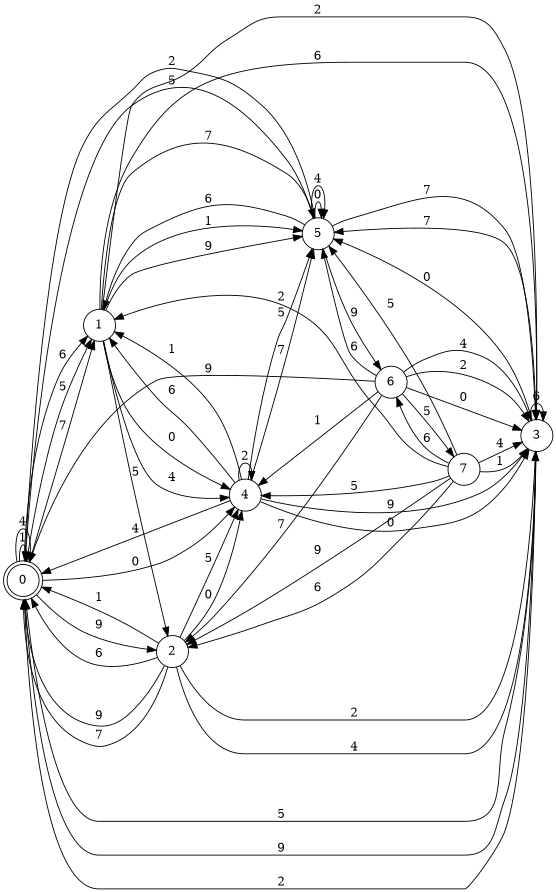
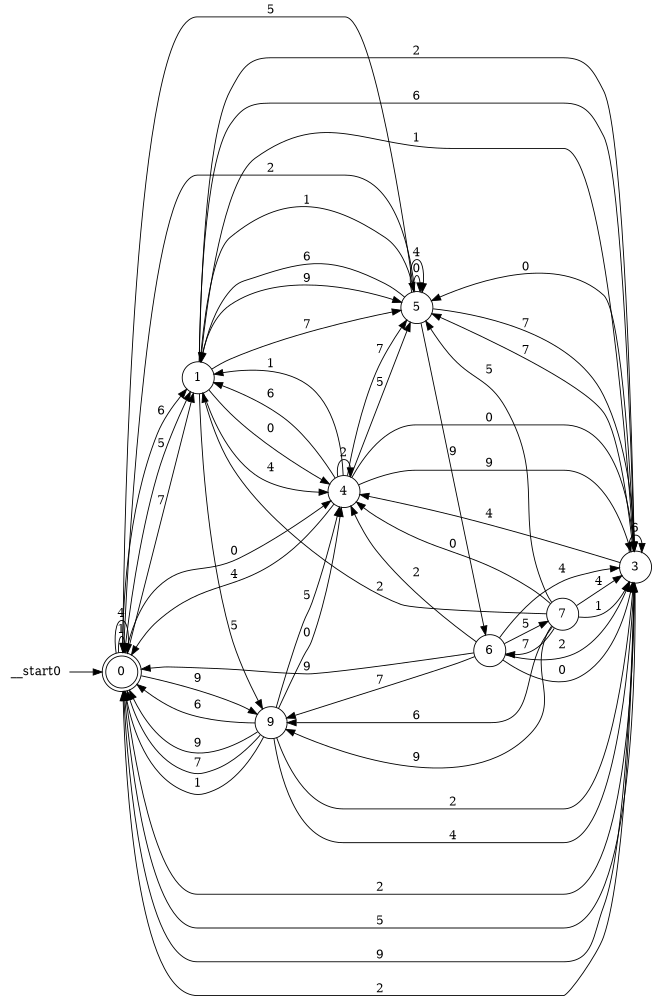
edge "3" -> "1": added, label "1"
edge "6" -> "5": removed, label "6"
edge "6" -> "4": label "1" -> "2"
edge "7" -> "6": label "6" -> "7"
edge "7" -> "4": label "5" -> "0"
edge "3" -> "4": added, label "4"
node "2": label "2" -> "9"
node "__start0": added
edge "0" -> "3": added, label "2"
